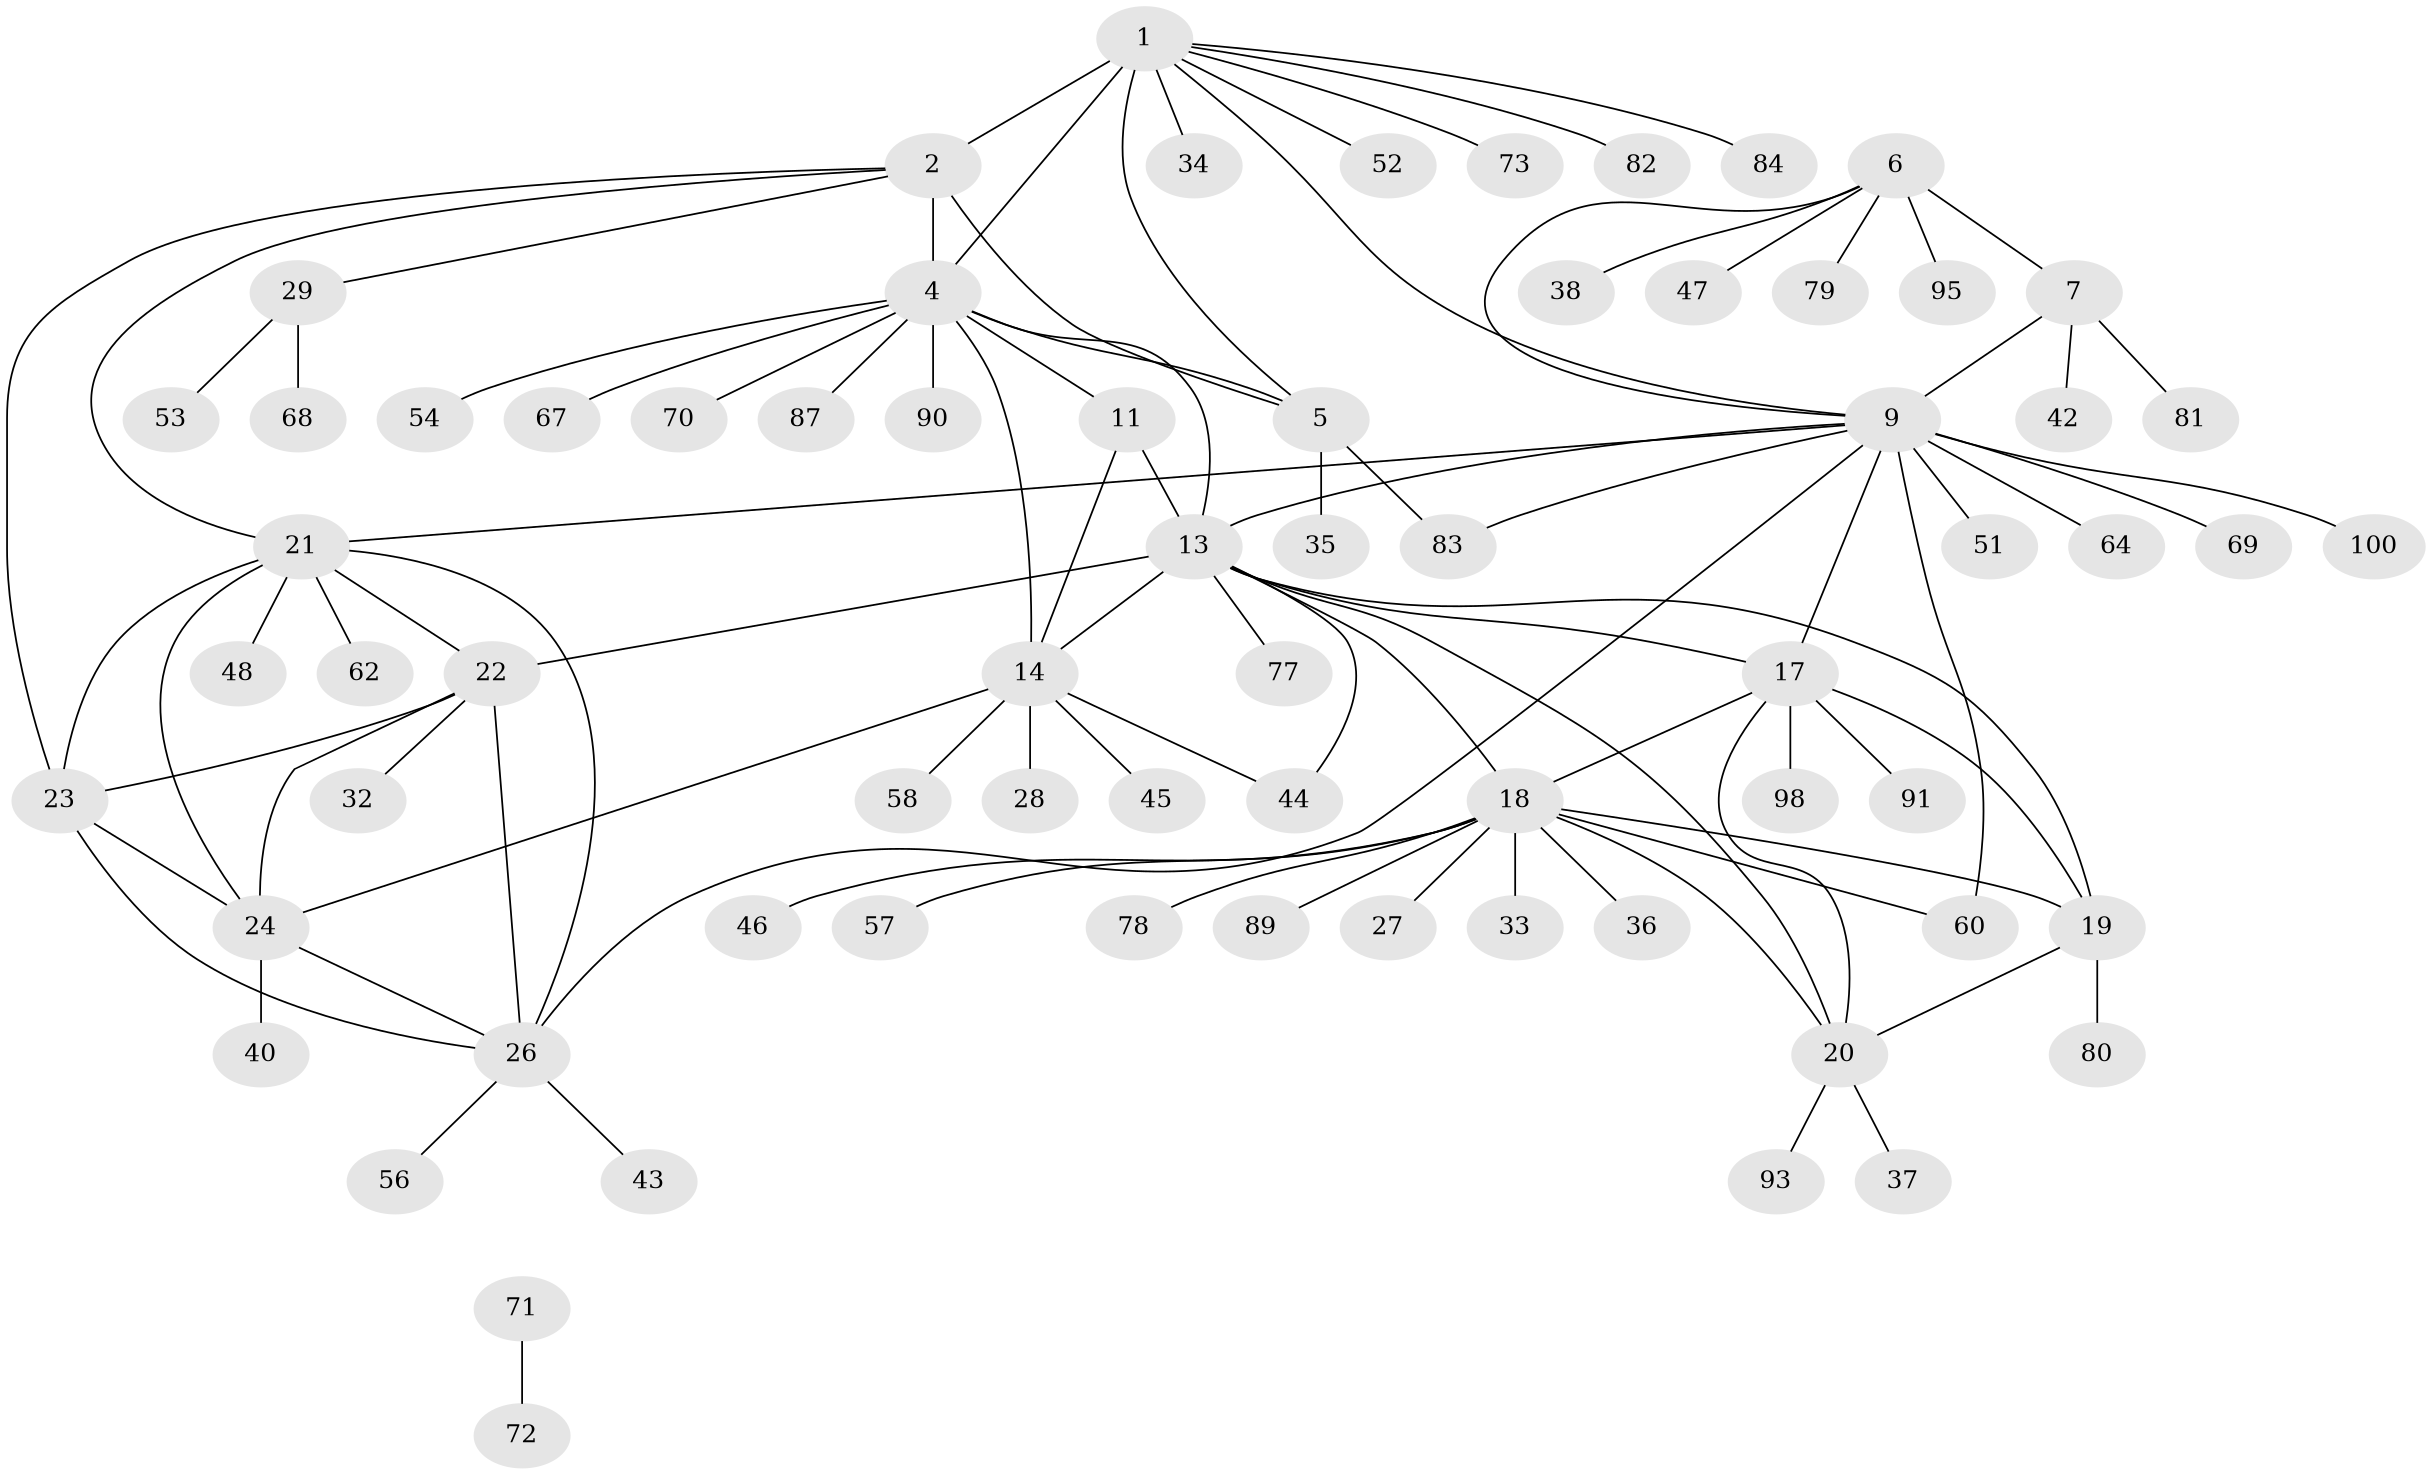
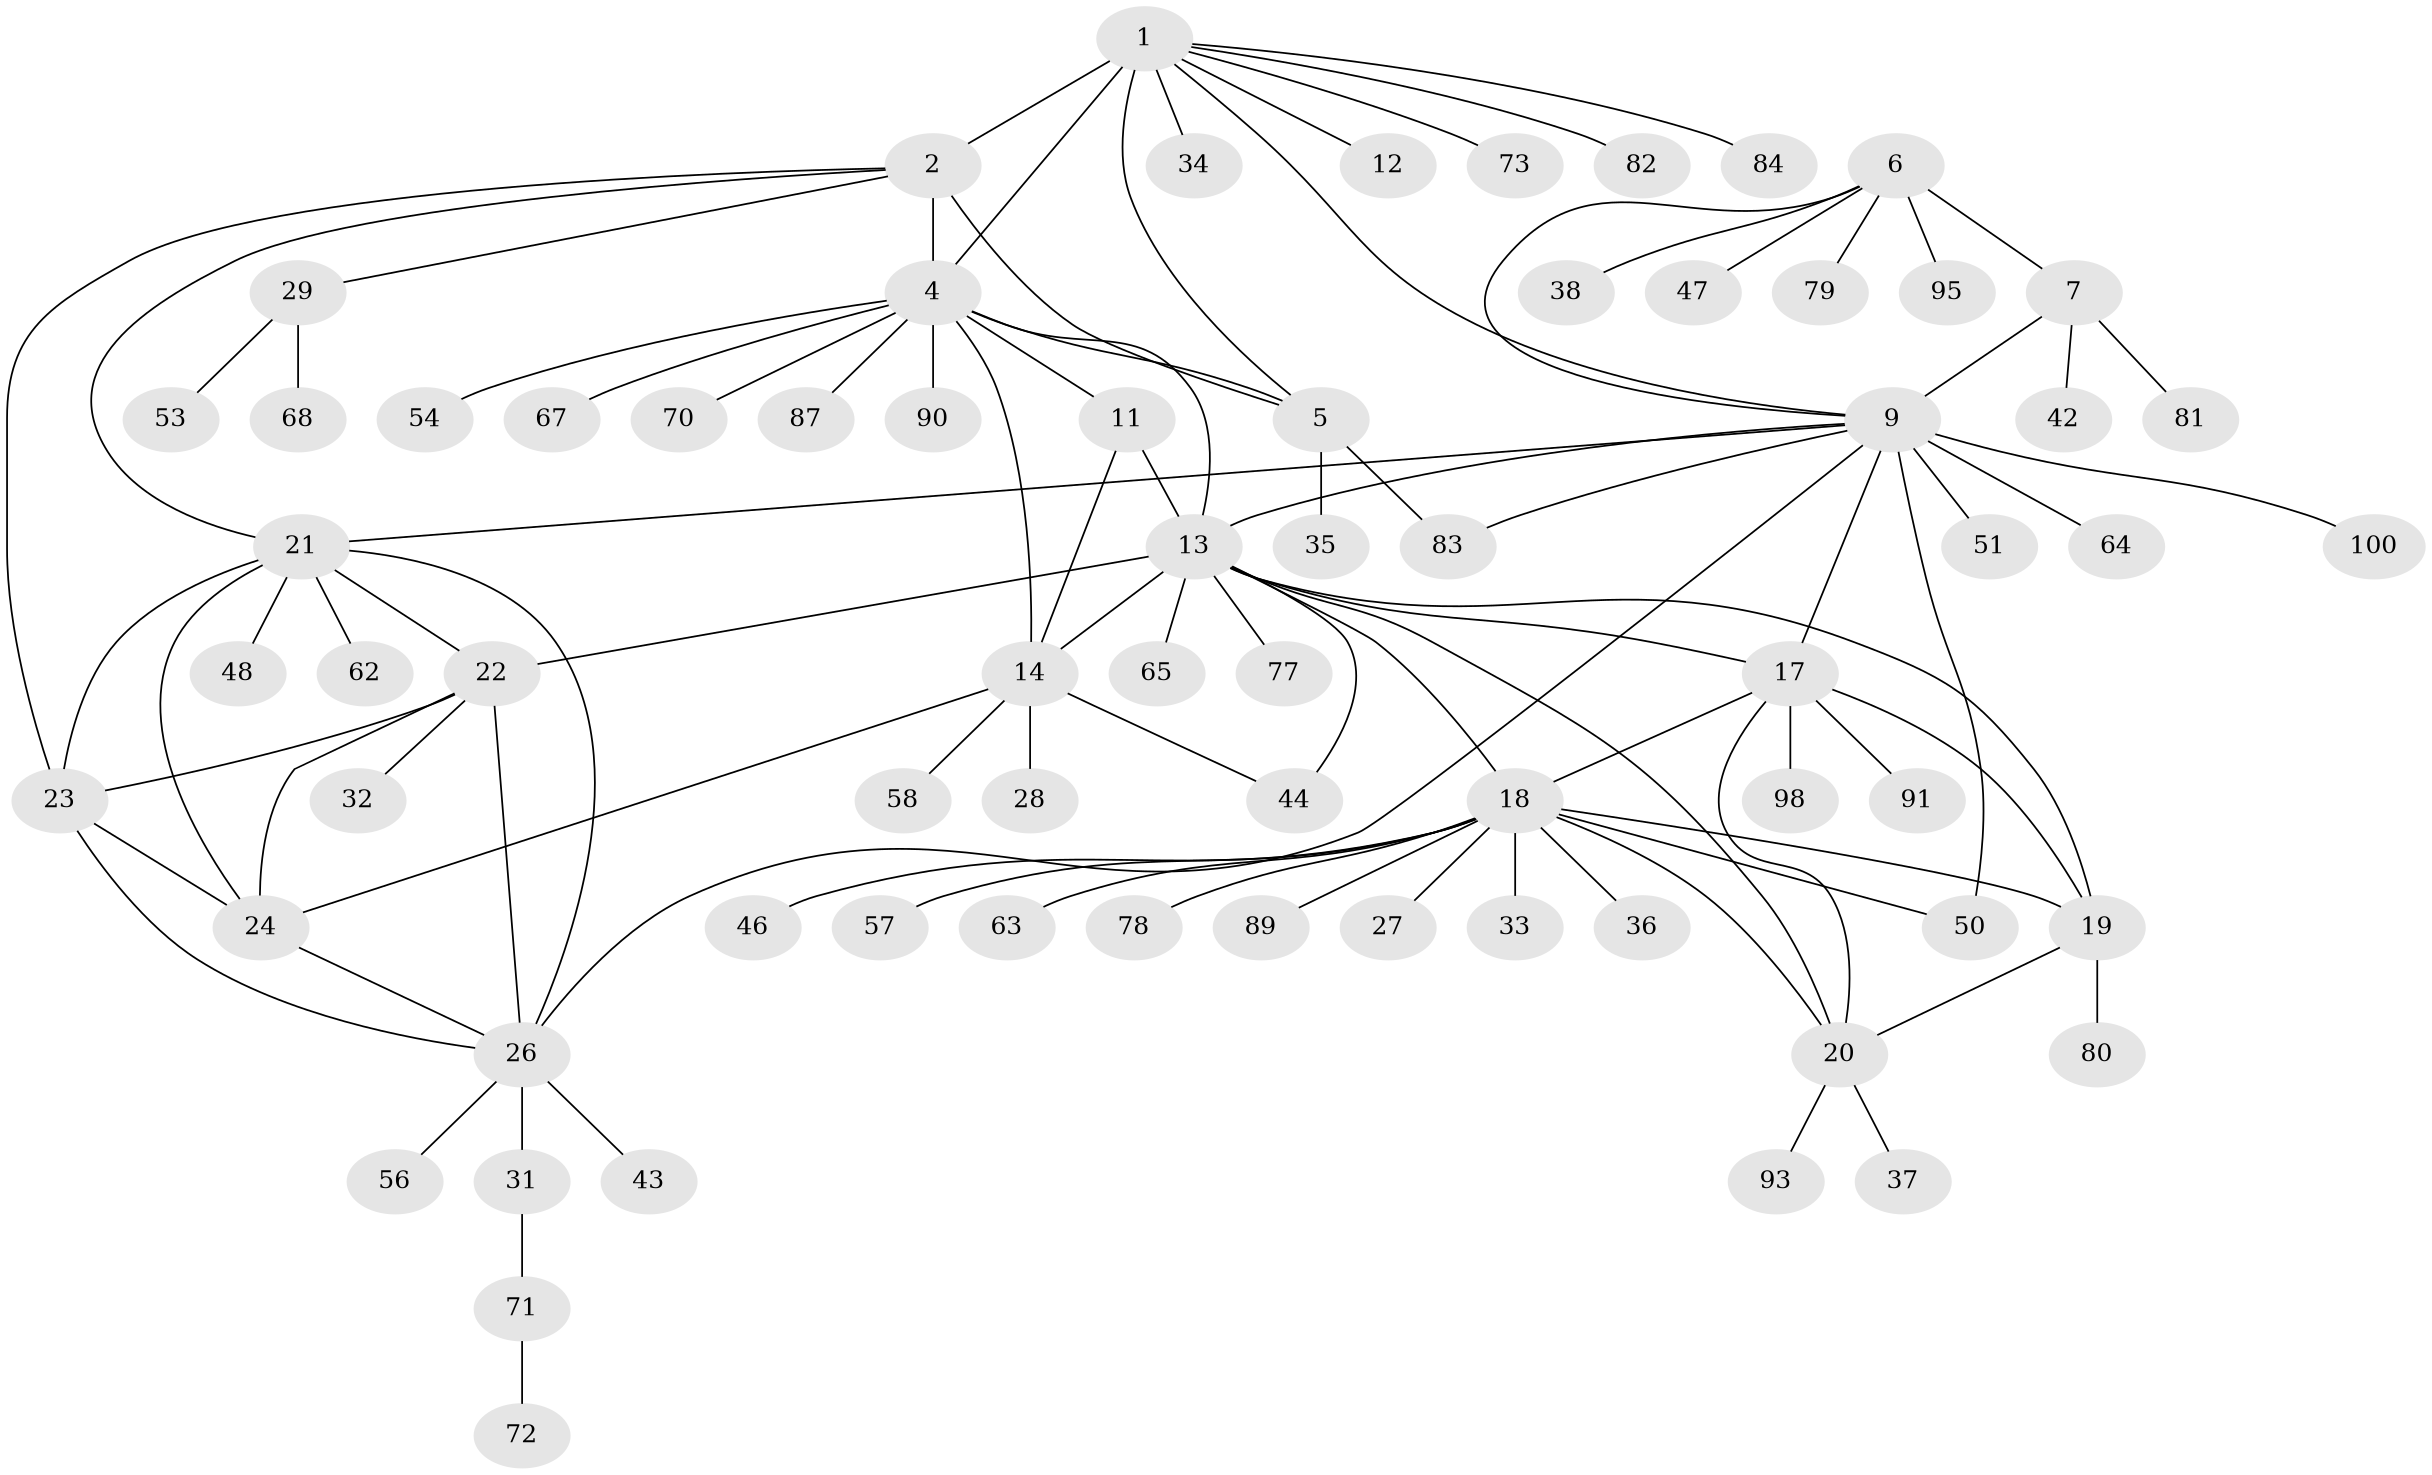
node "52": label "52" -> "12"
node "69": removed
node "65": added
node "45": removed
node "63": added
node "60": label "60" -> "50"
node "40": removed
node "31": added
